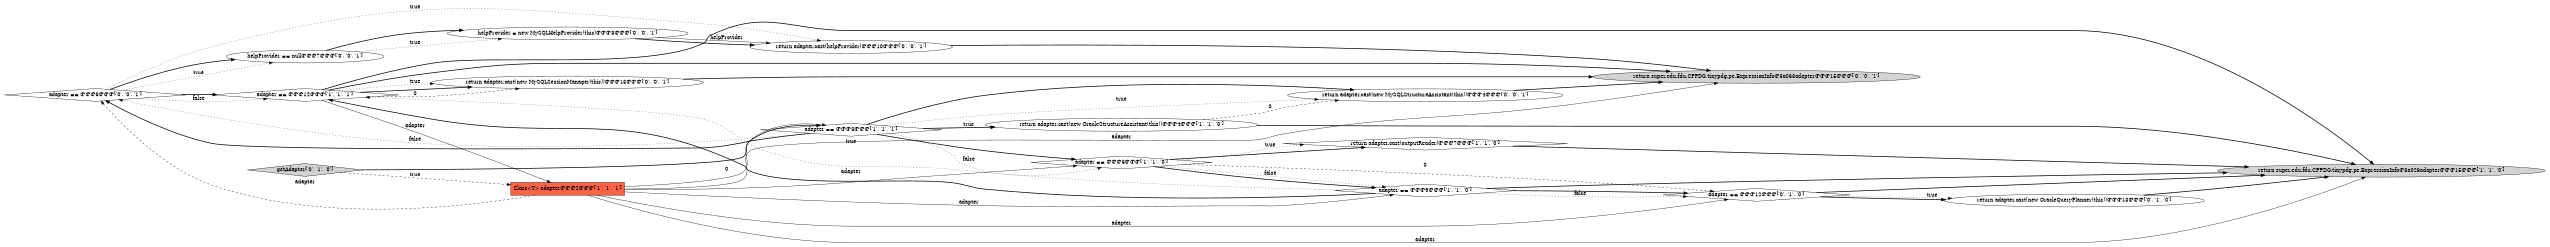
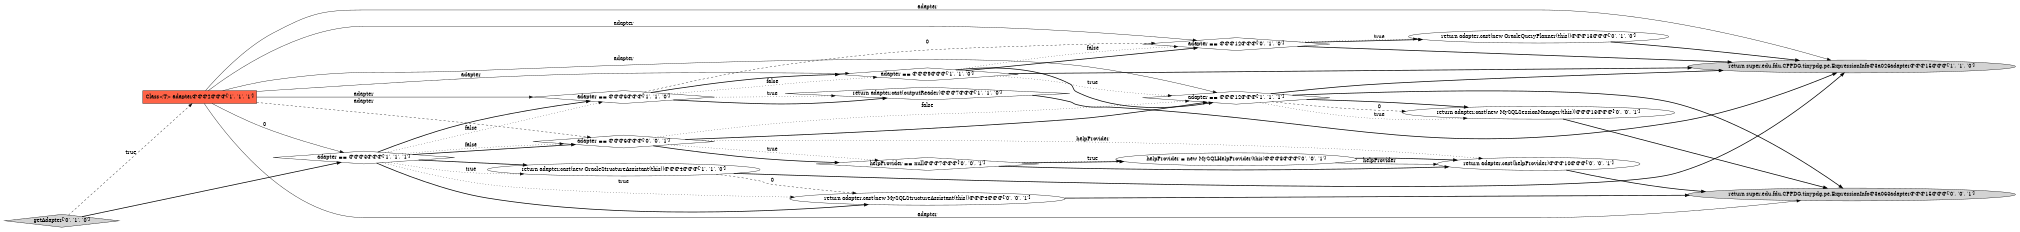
edge "adapter == @@@6@@@['0', '0', '1']" -> "return adapter.cast(helpProvider)@@@10@@@['0', '0', '1']": label "true" -> "helpProvider"
node "helpProvider == null@@@7@@@['0', '0', '1']": shape ellipse -> diamond
edge "adapter == @@@12@@@['1', '1', '1']" -> "Class<T> adapter@@@2@@@['1', '1', '1']": reversed
edge "helpProvider == null@@@7@@@['0', '0', '1']" -> "return adapter.cast(helpProvider)@@@10@@@['0', '0', '1']": added
